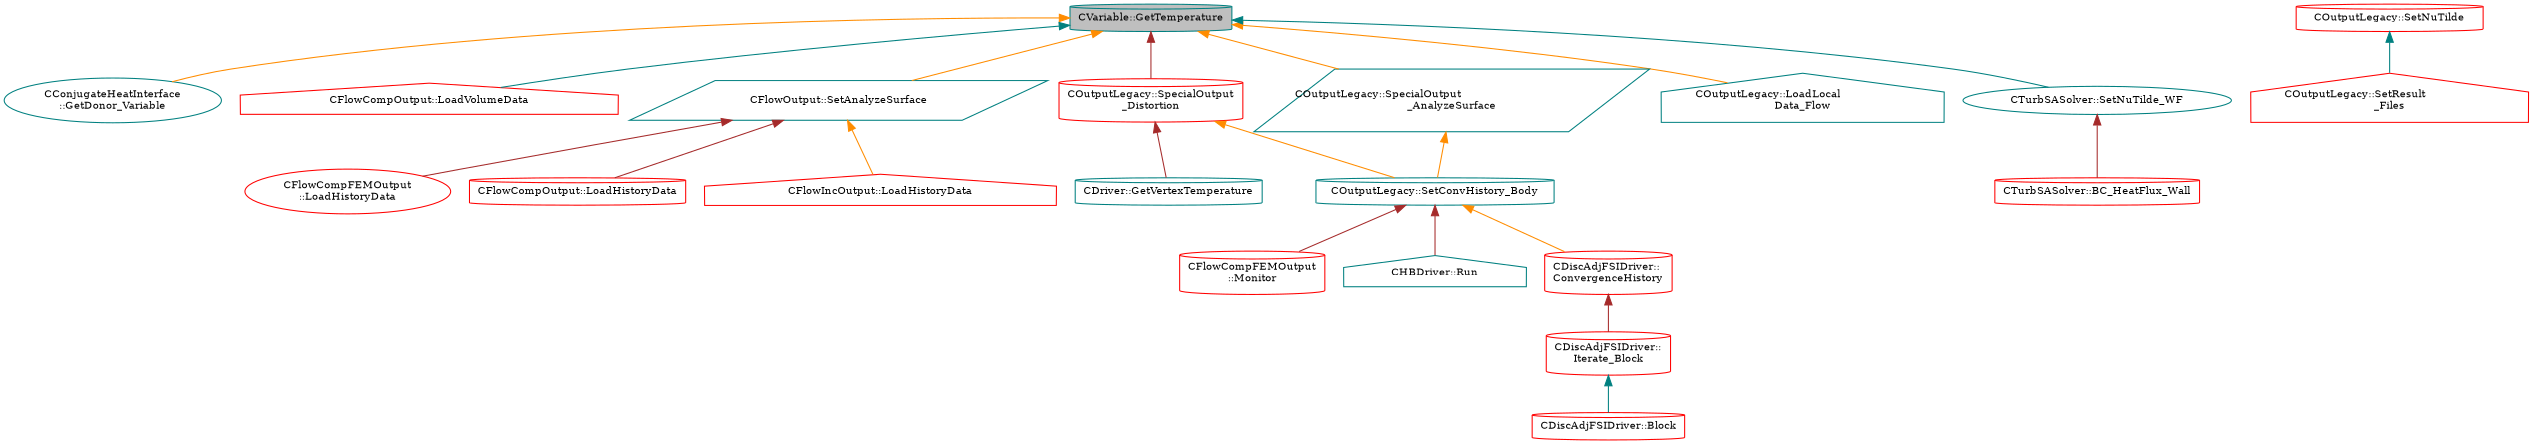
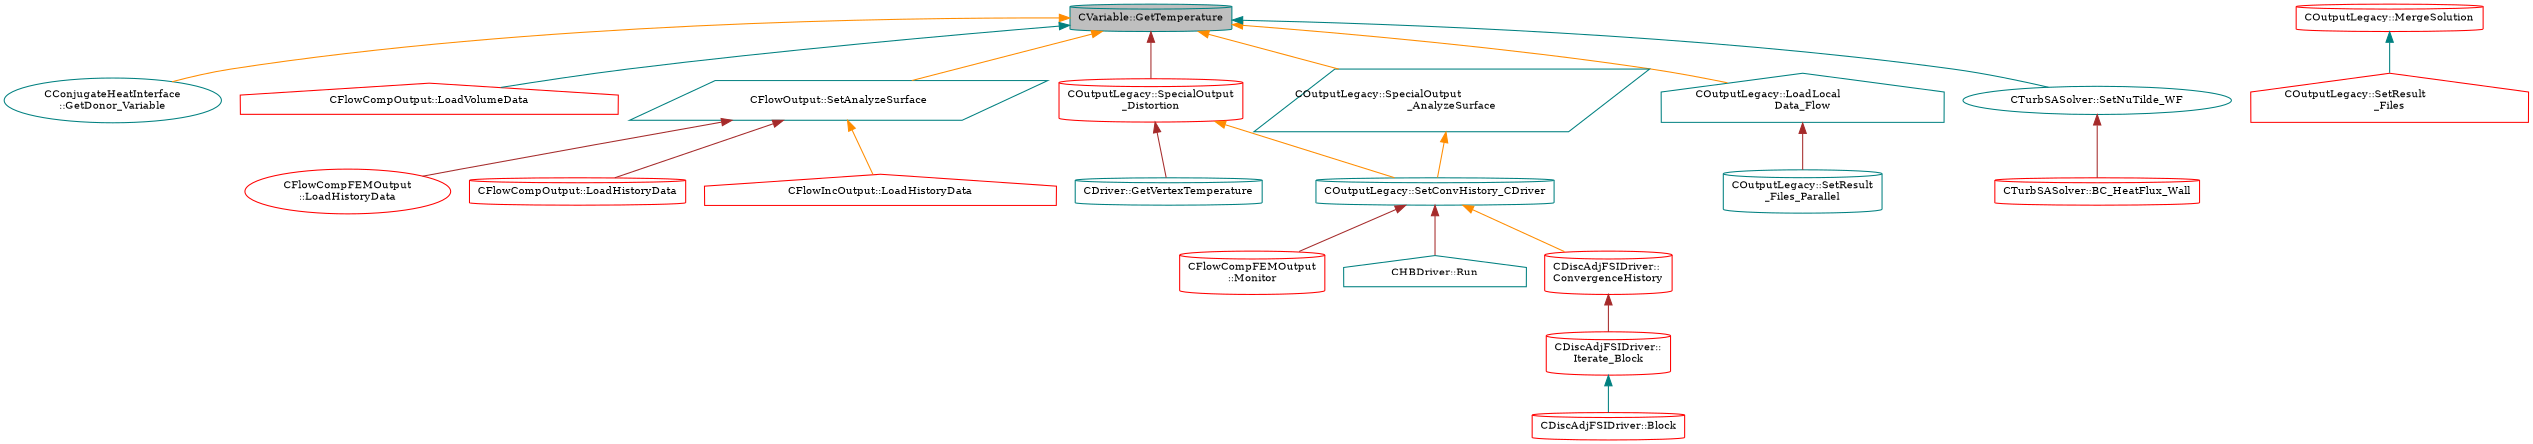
node "COutputLegacy::SetNuTilde": label "COutputLegacy::SetNuTilde" -> "COutputLegacy::MergeSolution"
node "COutputLegacy::SetConvHistory_Body": label "COutputLegacy::SetConvHistory_Body" -> "COutputLegacy::SetConvHistory_CDriver"
node "COutputLegacy::SetResult _Files_Parallel": added
